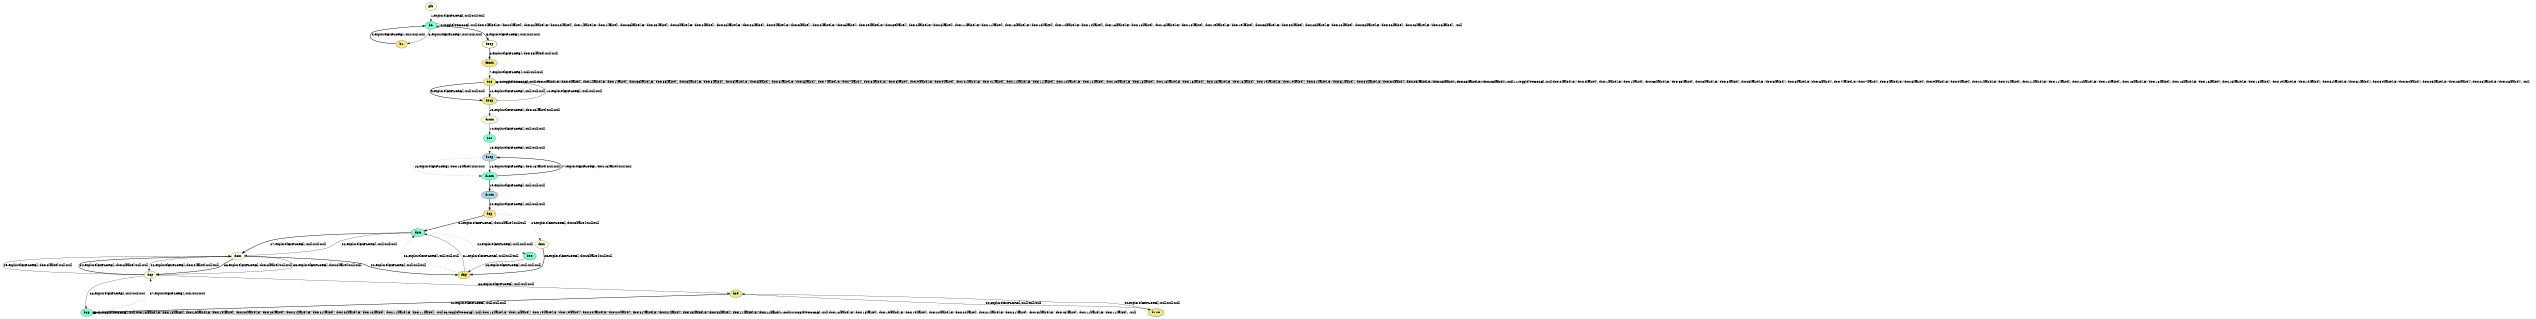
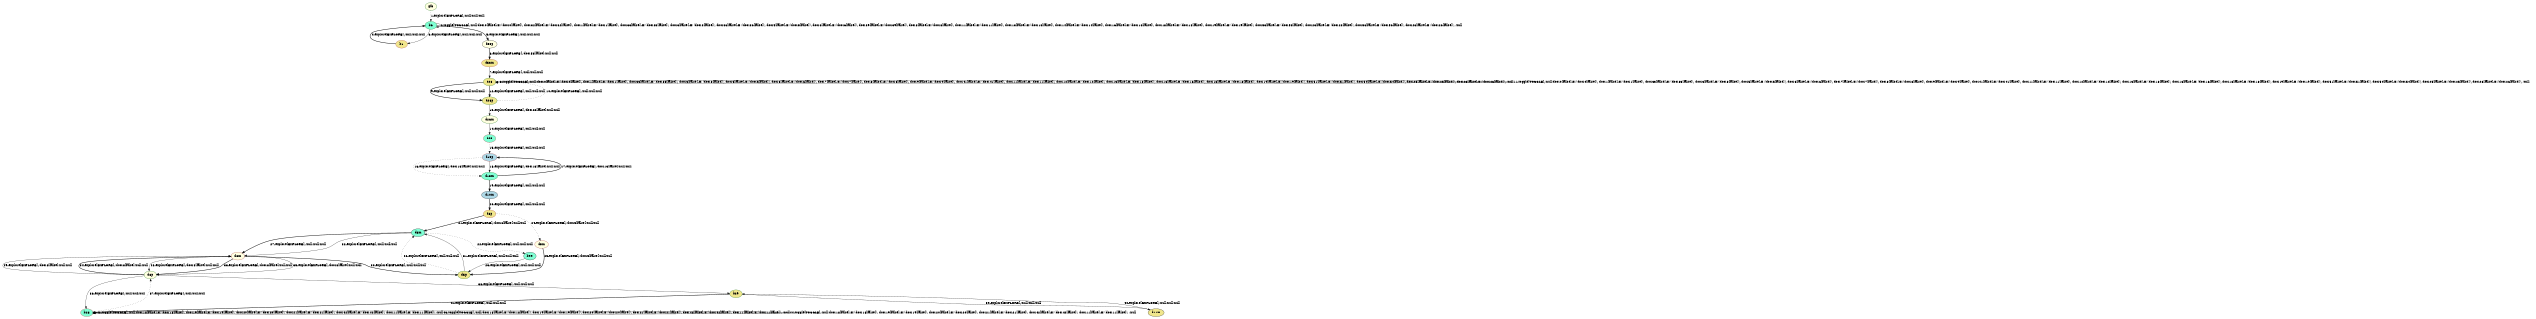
edge "d26p" -> "b26": style solid -> dotted
